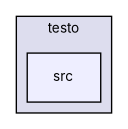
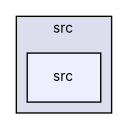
cluster "testo": label "testo" -> "src"
